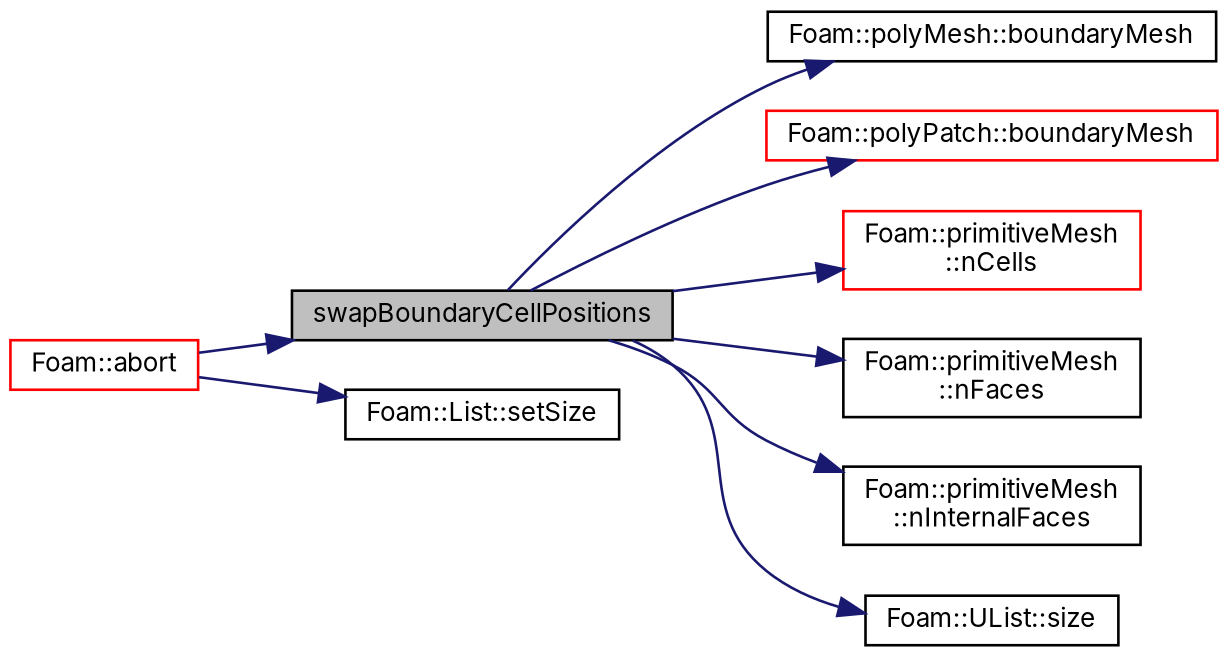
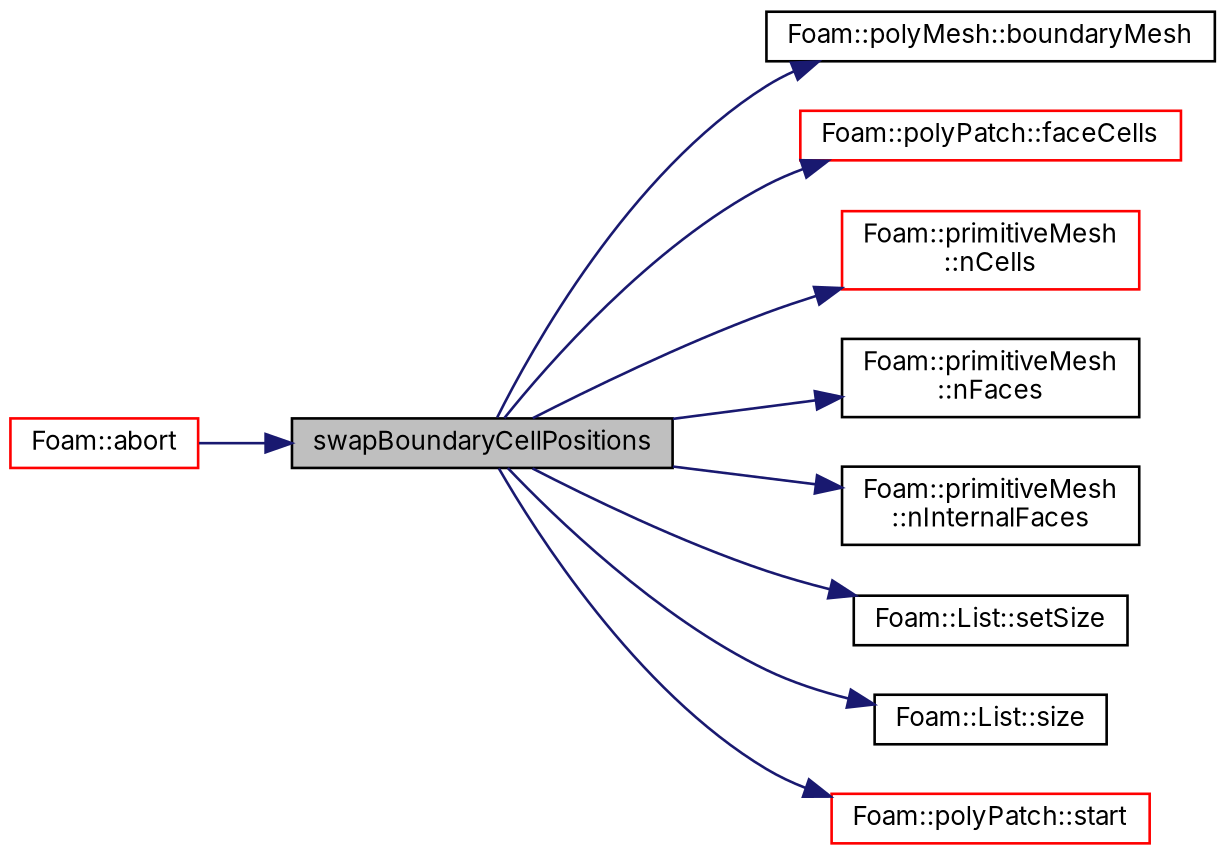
node "Foam::polyPatch::boundaryMesh": label "Foam::polyPatch::boundaryMesh" -> "Foam::polyPatch::faceCells"
edge "Foam::abort" -> "Foam::List::setSize": now "swapBoundaryCellPositions" -> "Foam::List::setSize"
node "Foam::UList::size": label "Foam::UList::size" -> "Foam::List::size"
node "Foam::polyPatch::start": added
